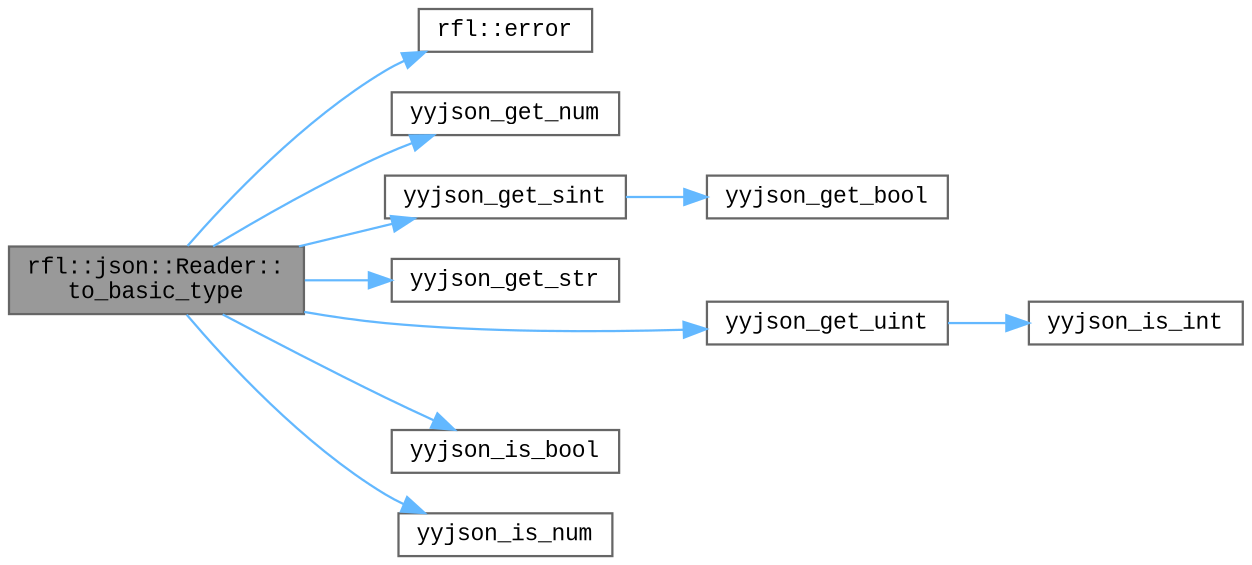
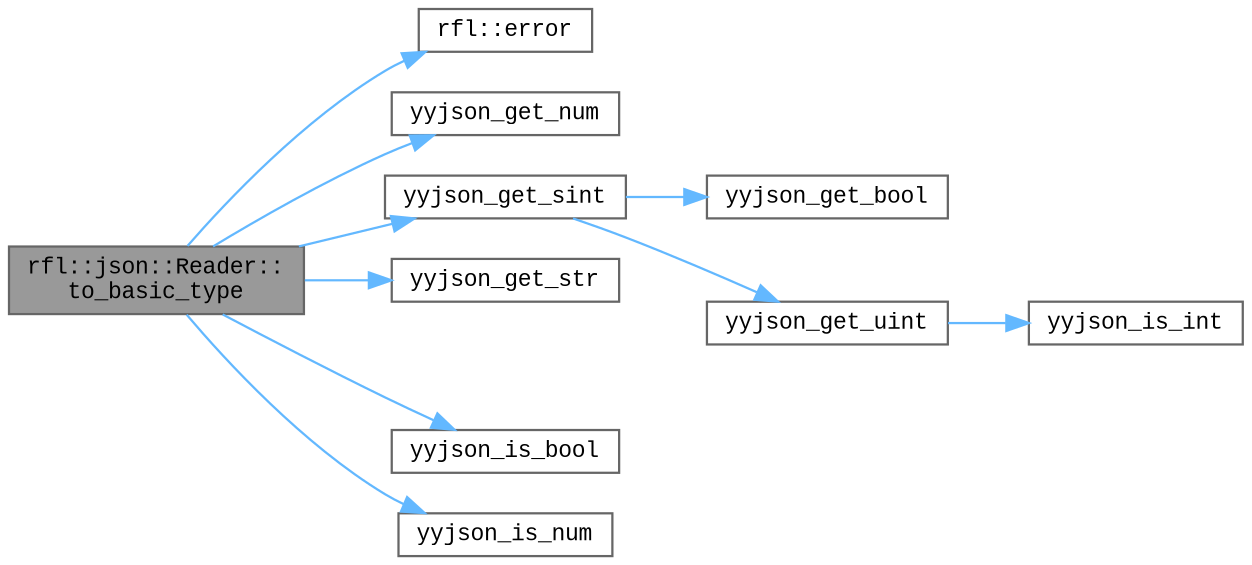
edge "rfl::json::Reader:: to_basic_type" -> "yyjson_get_uint": now "yyjson_get_sint" -> "yyjson_get_uint"
